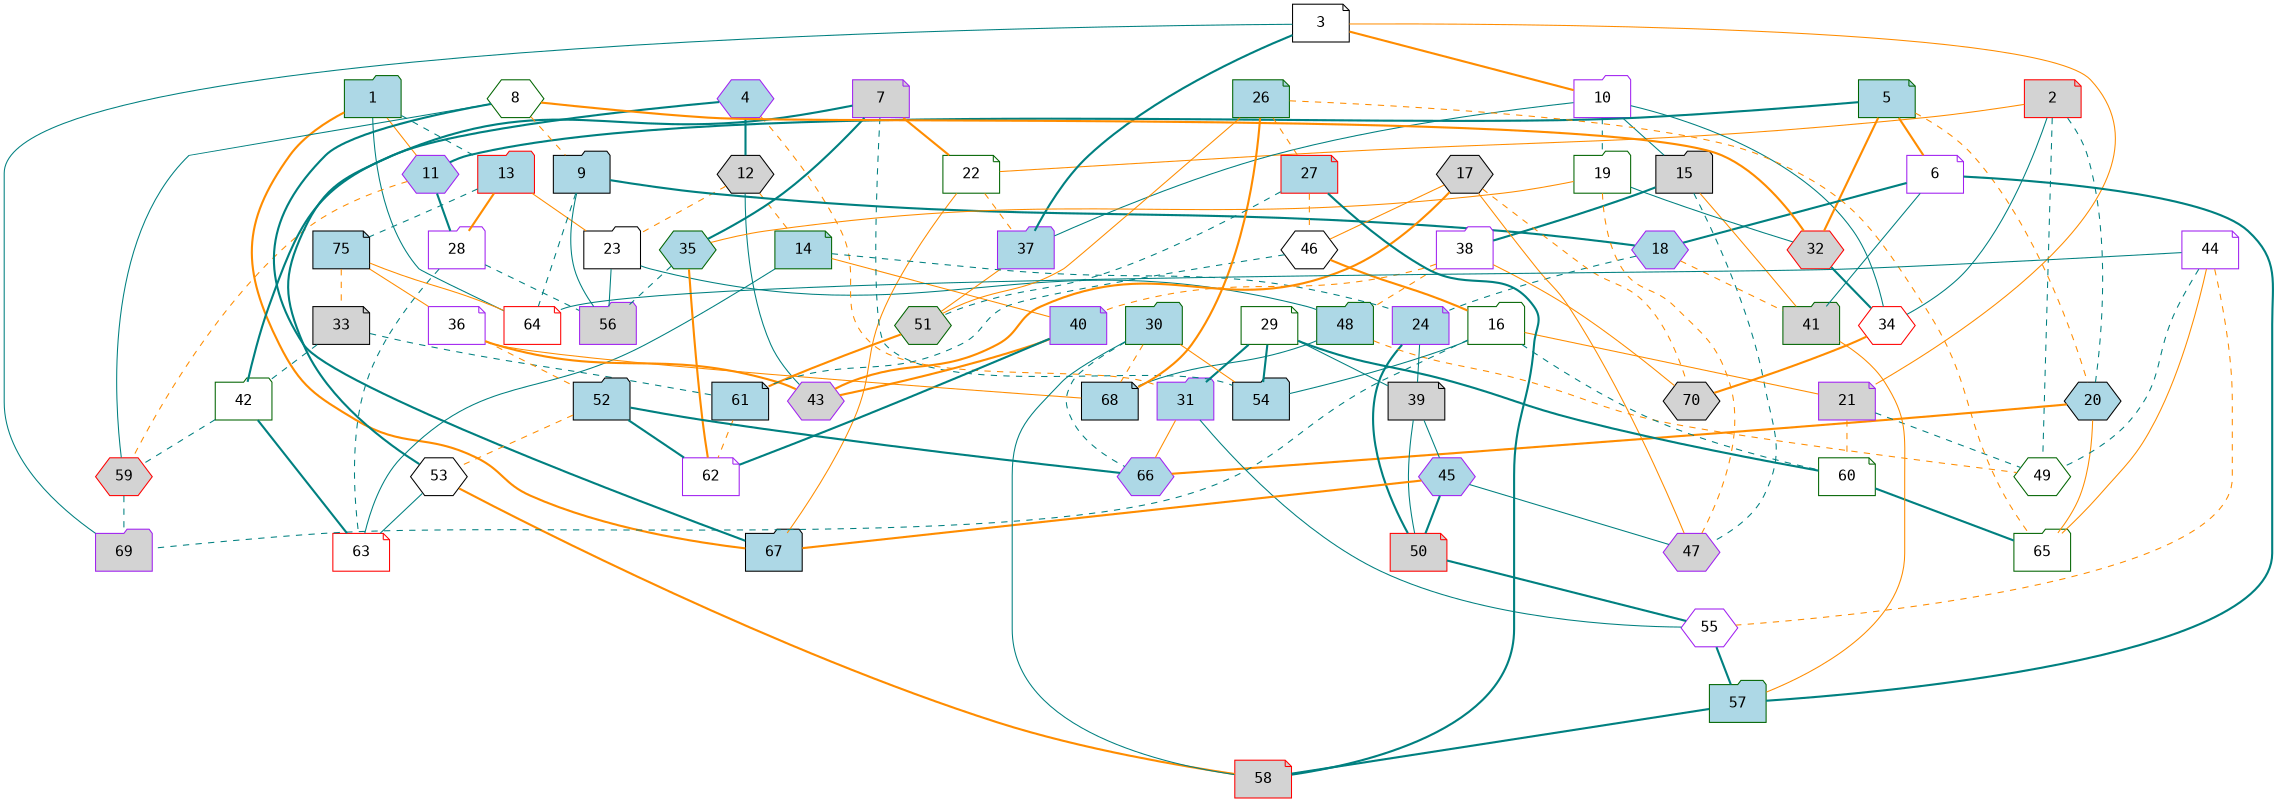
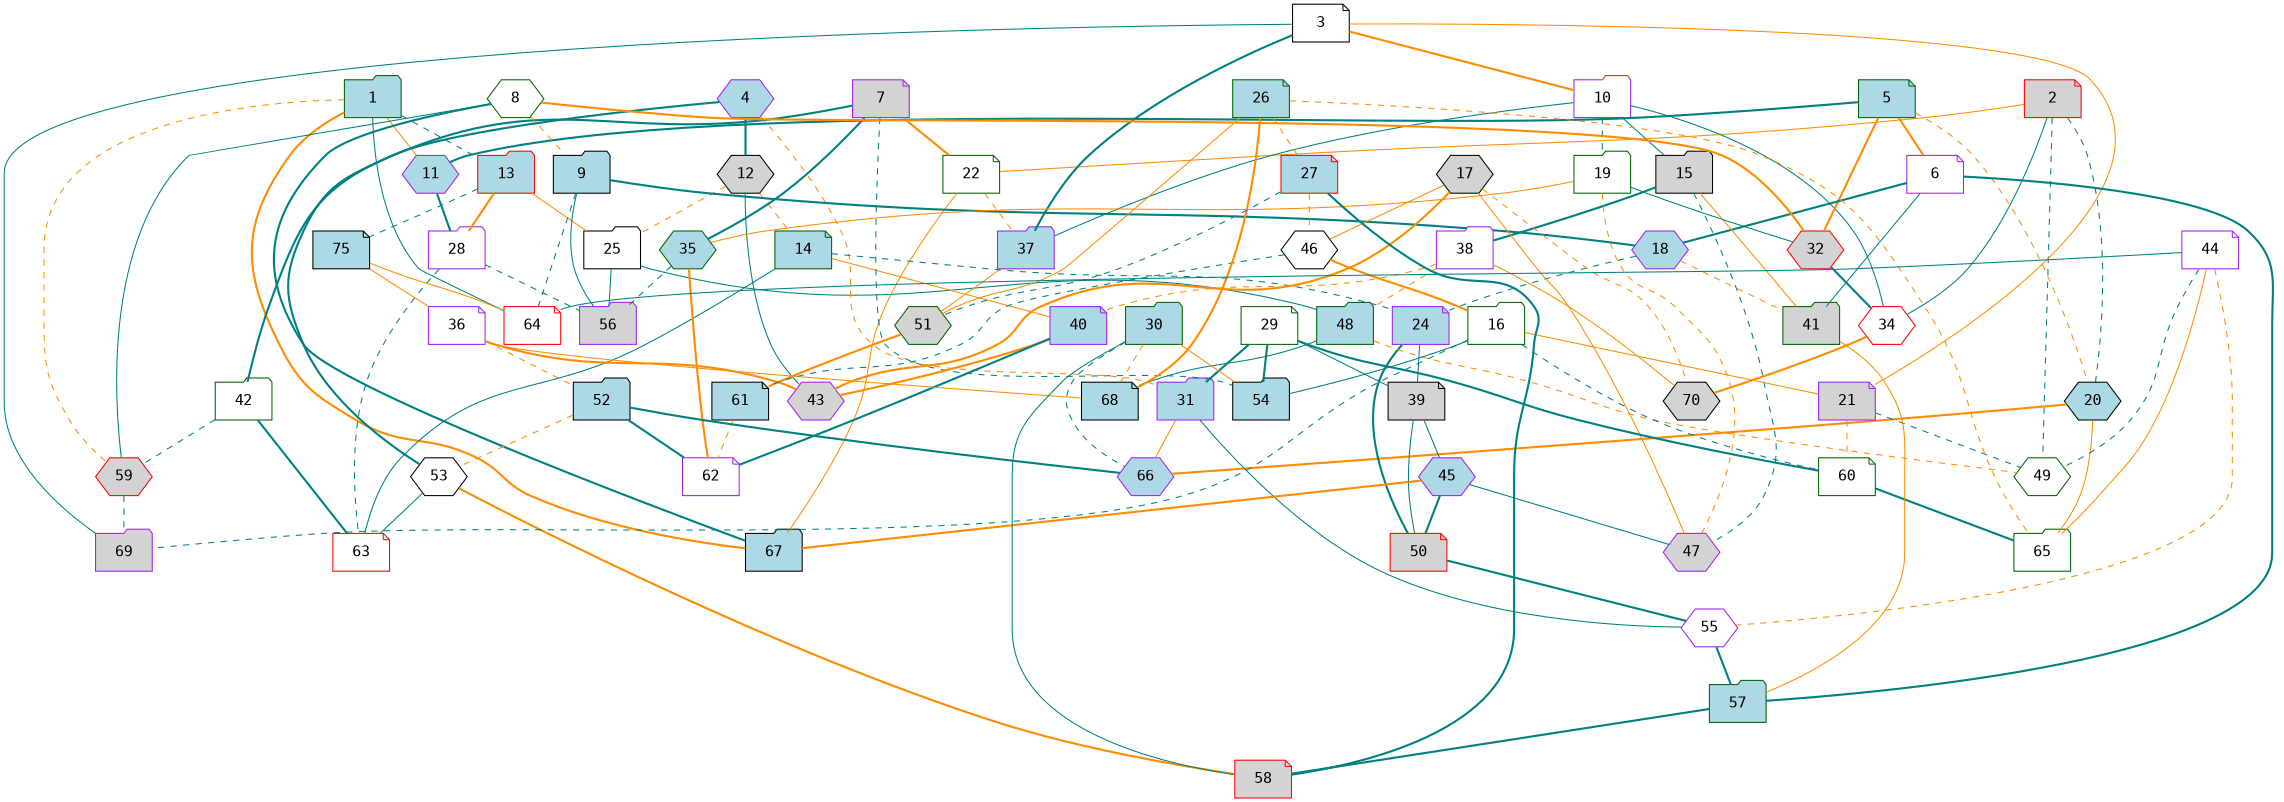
node "23": label "23" -> "25"
edge "11" -- "59": now "1" -- "59"
node "33": removed
